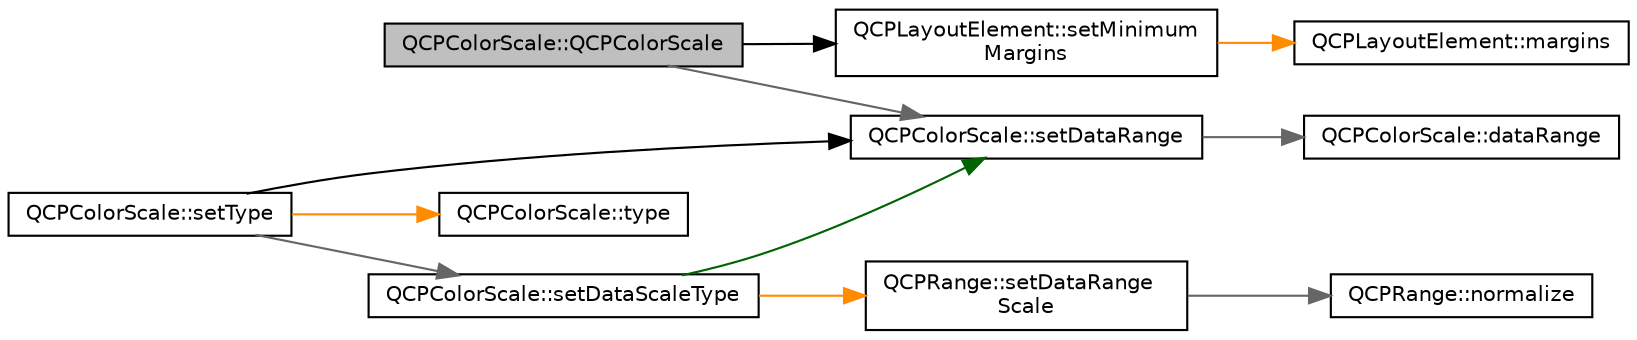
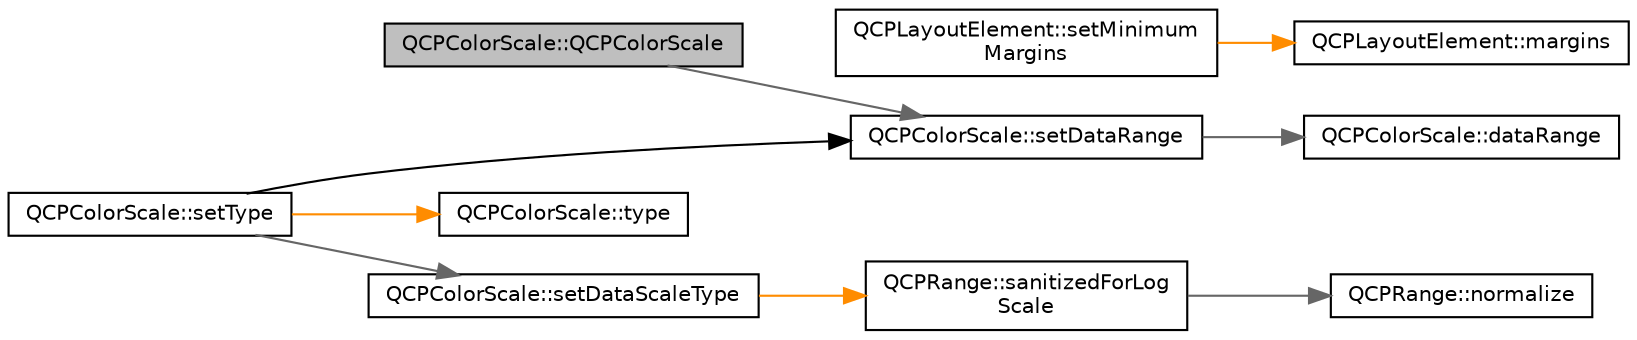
edge "QCPColorScale::QCPColorScale" -> "QCPLayoutElement::setMinimum Margins": removed
edge "QCPColorScale::setDataScaleType" -> "QCPColorScale::setDataRange": removed
node "QCPRange::setDataRange Scale": label "QCPRange::setDataRange Scale" -> "QCPRange::sanitizedForLog Scale"
